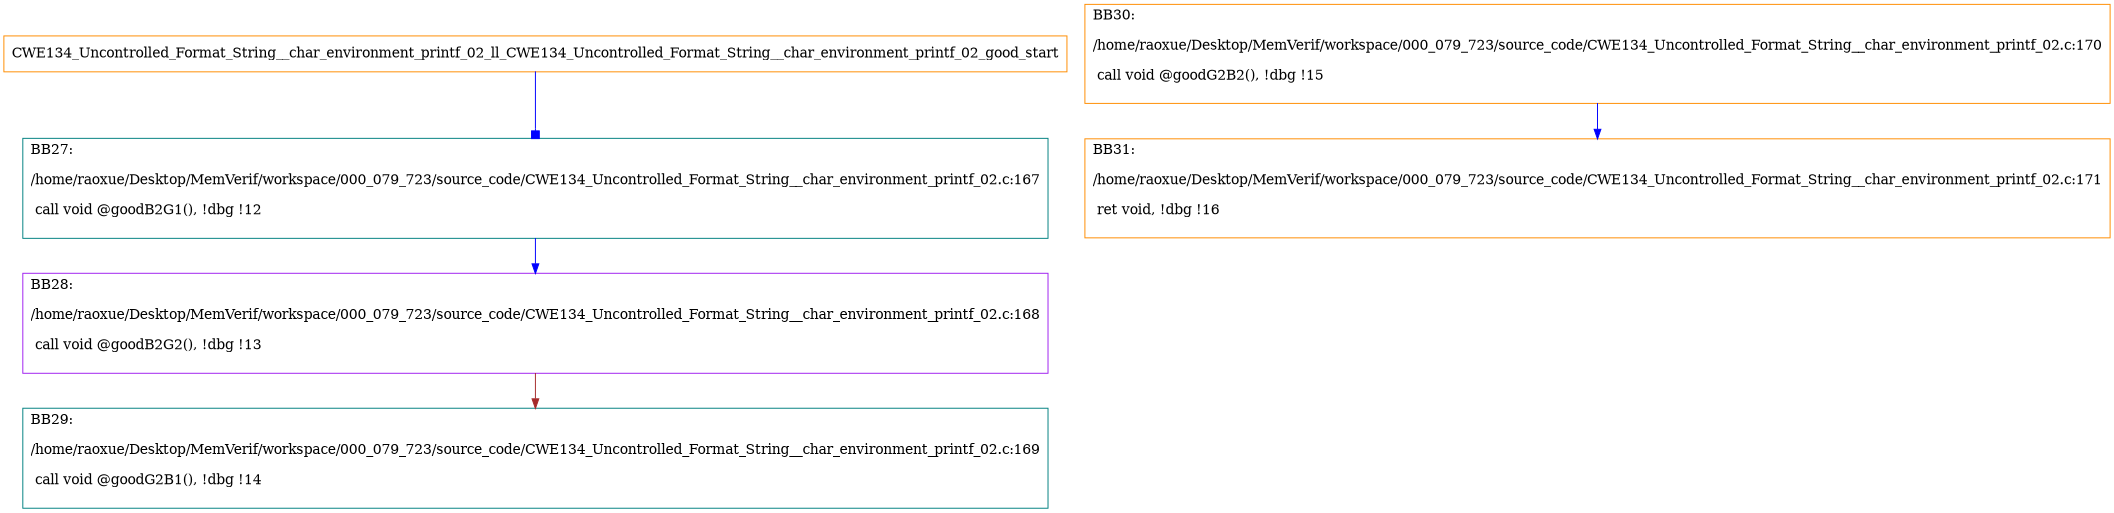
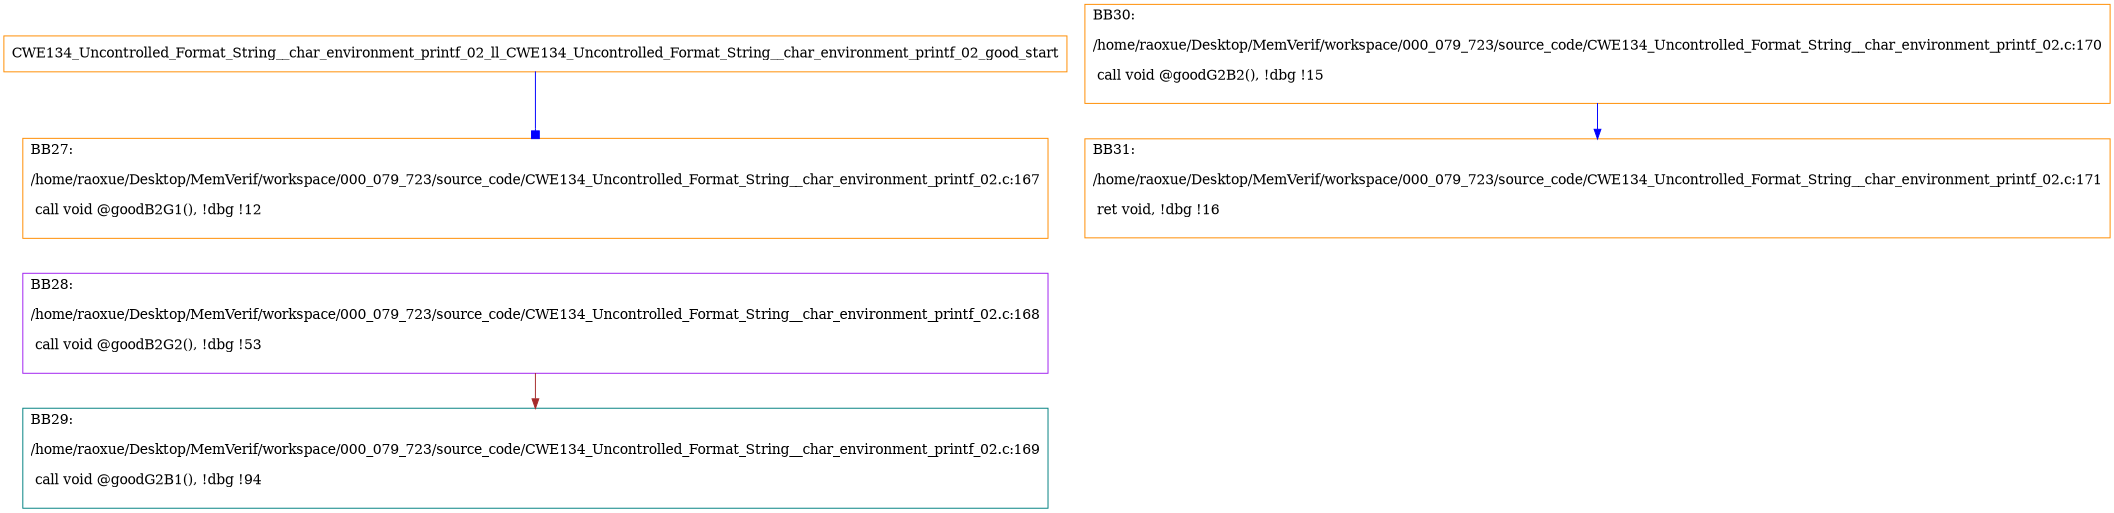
node "BB27:": color teal -> darkorange
edge "BB27:" -> "BB28:": removed
node "BB28:": text "call void @goodB2G2(), !dbg !13" -> "call void @goodB2G2(), !dbg !53"
node "BB29:": text "call void @goodG2B1(), !dbg !14" -> "call void @goodG2B1(), !dbg !94"
